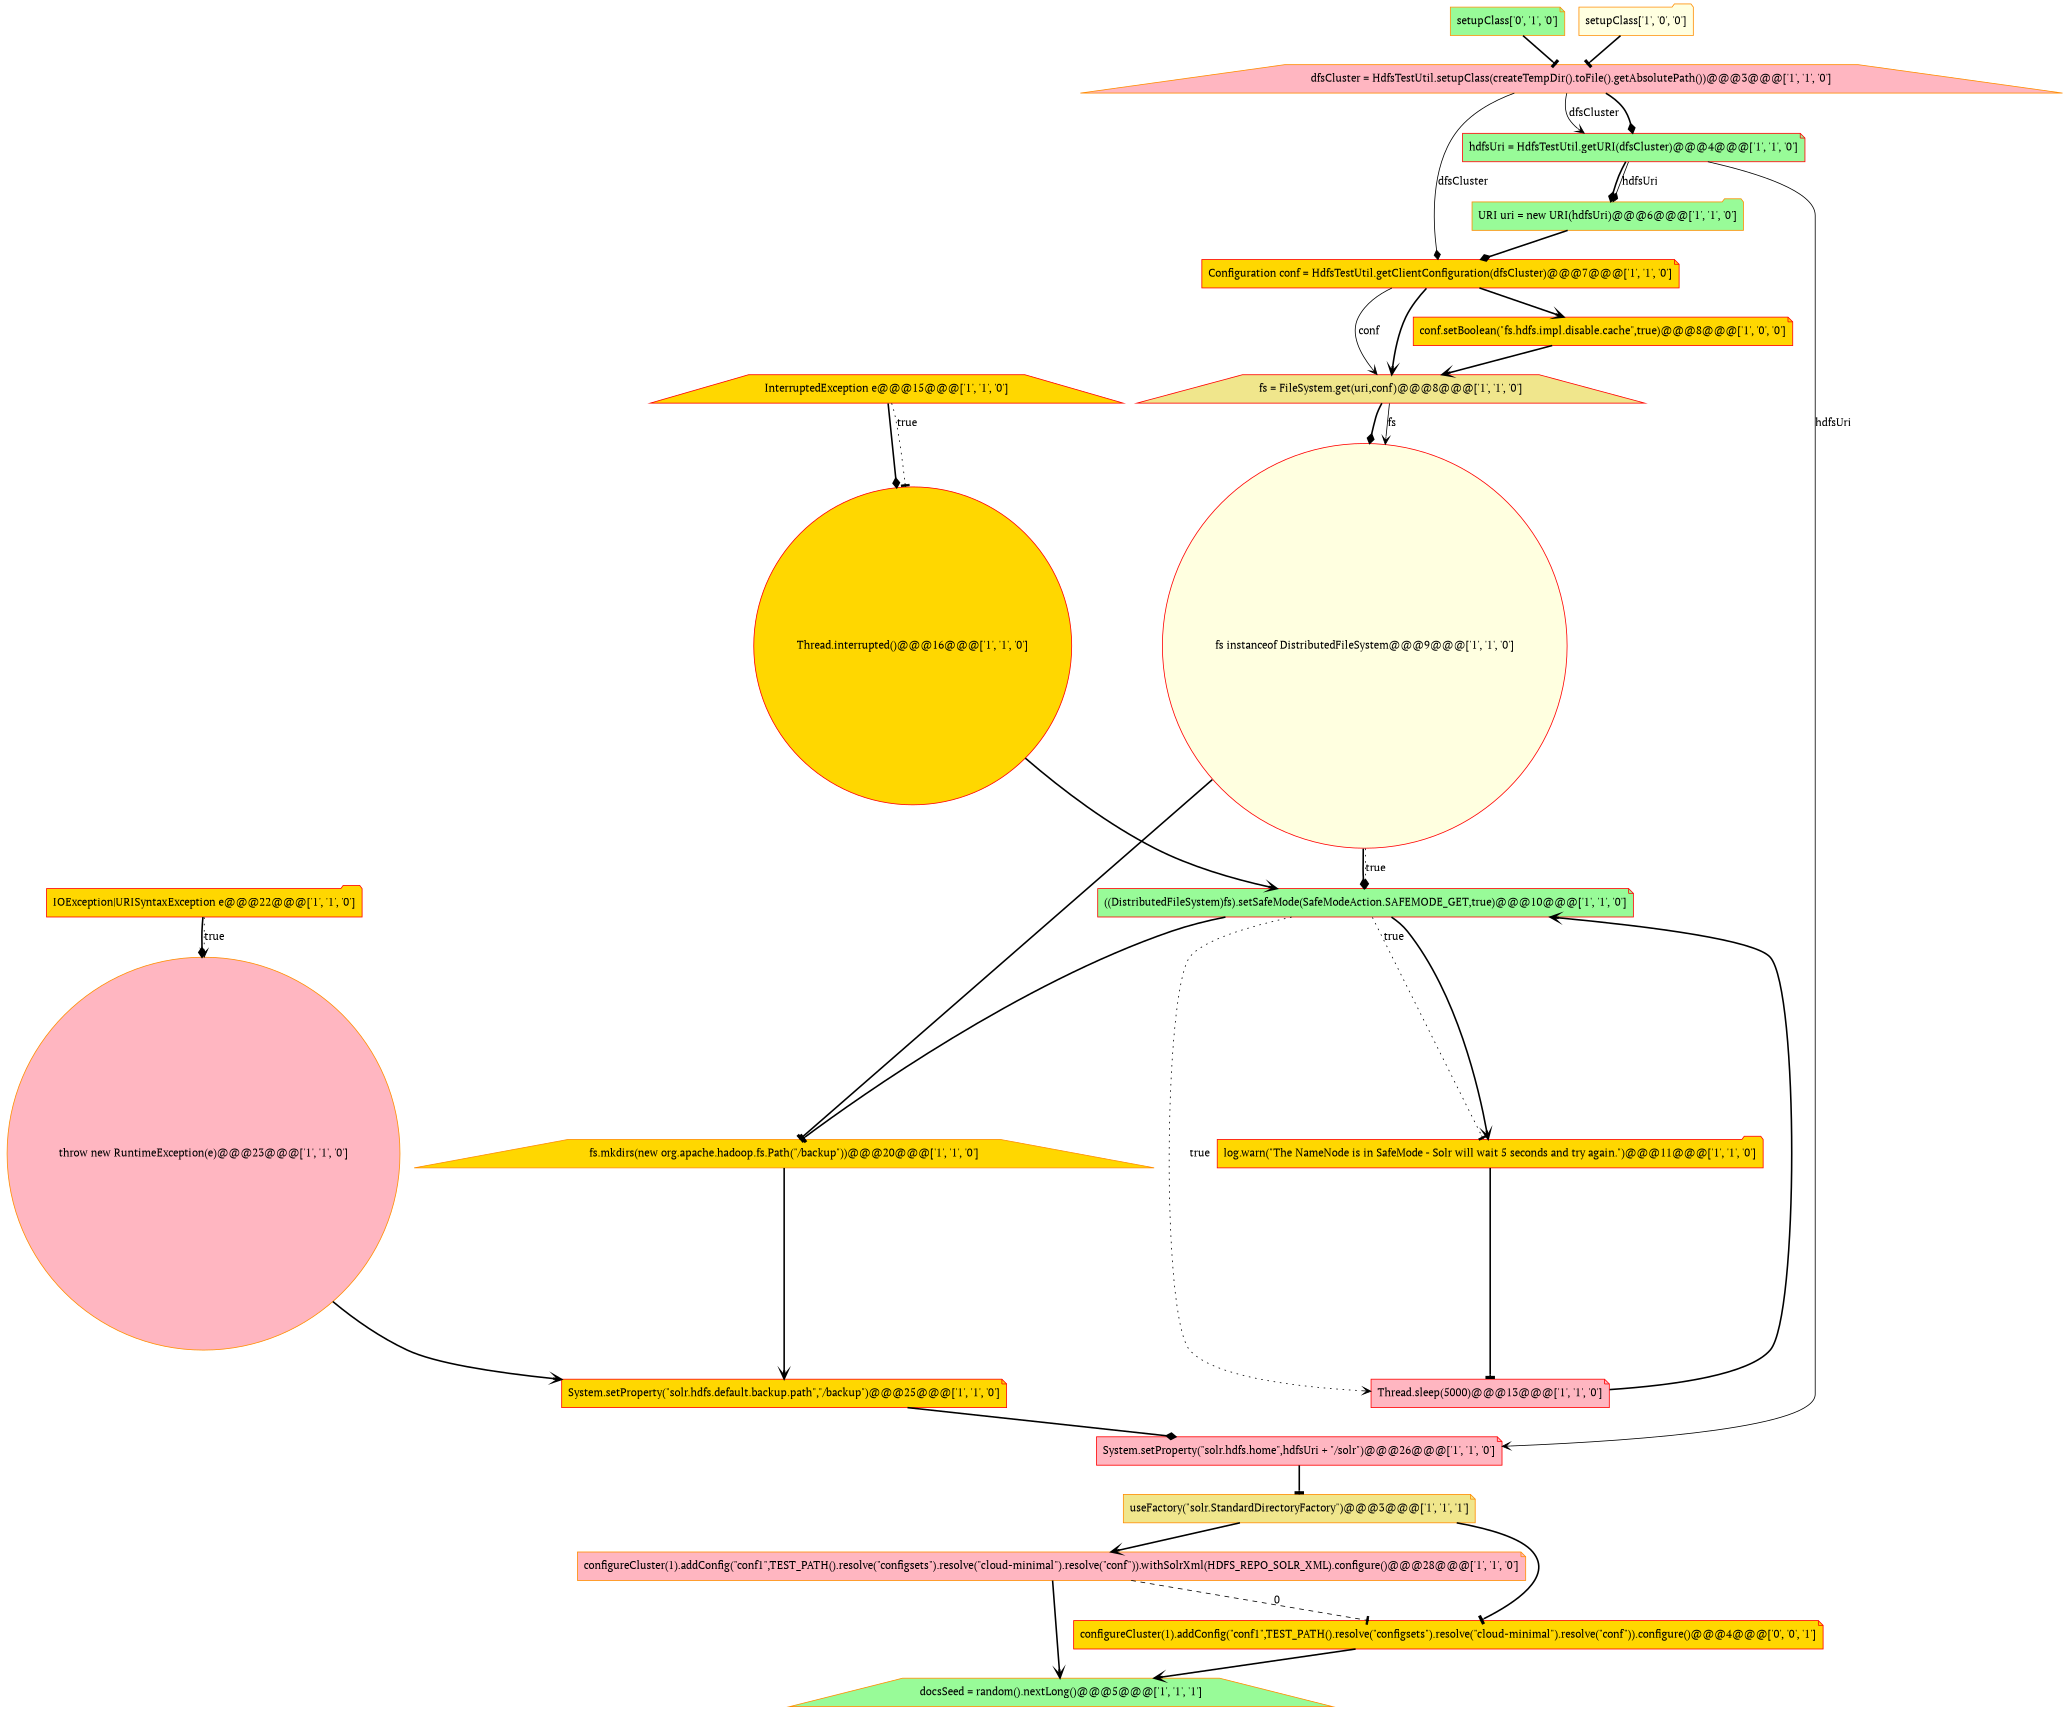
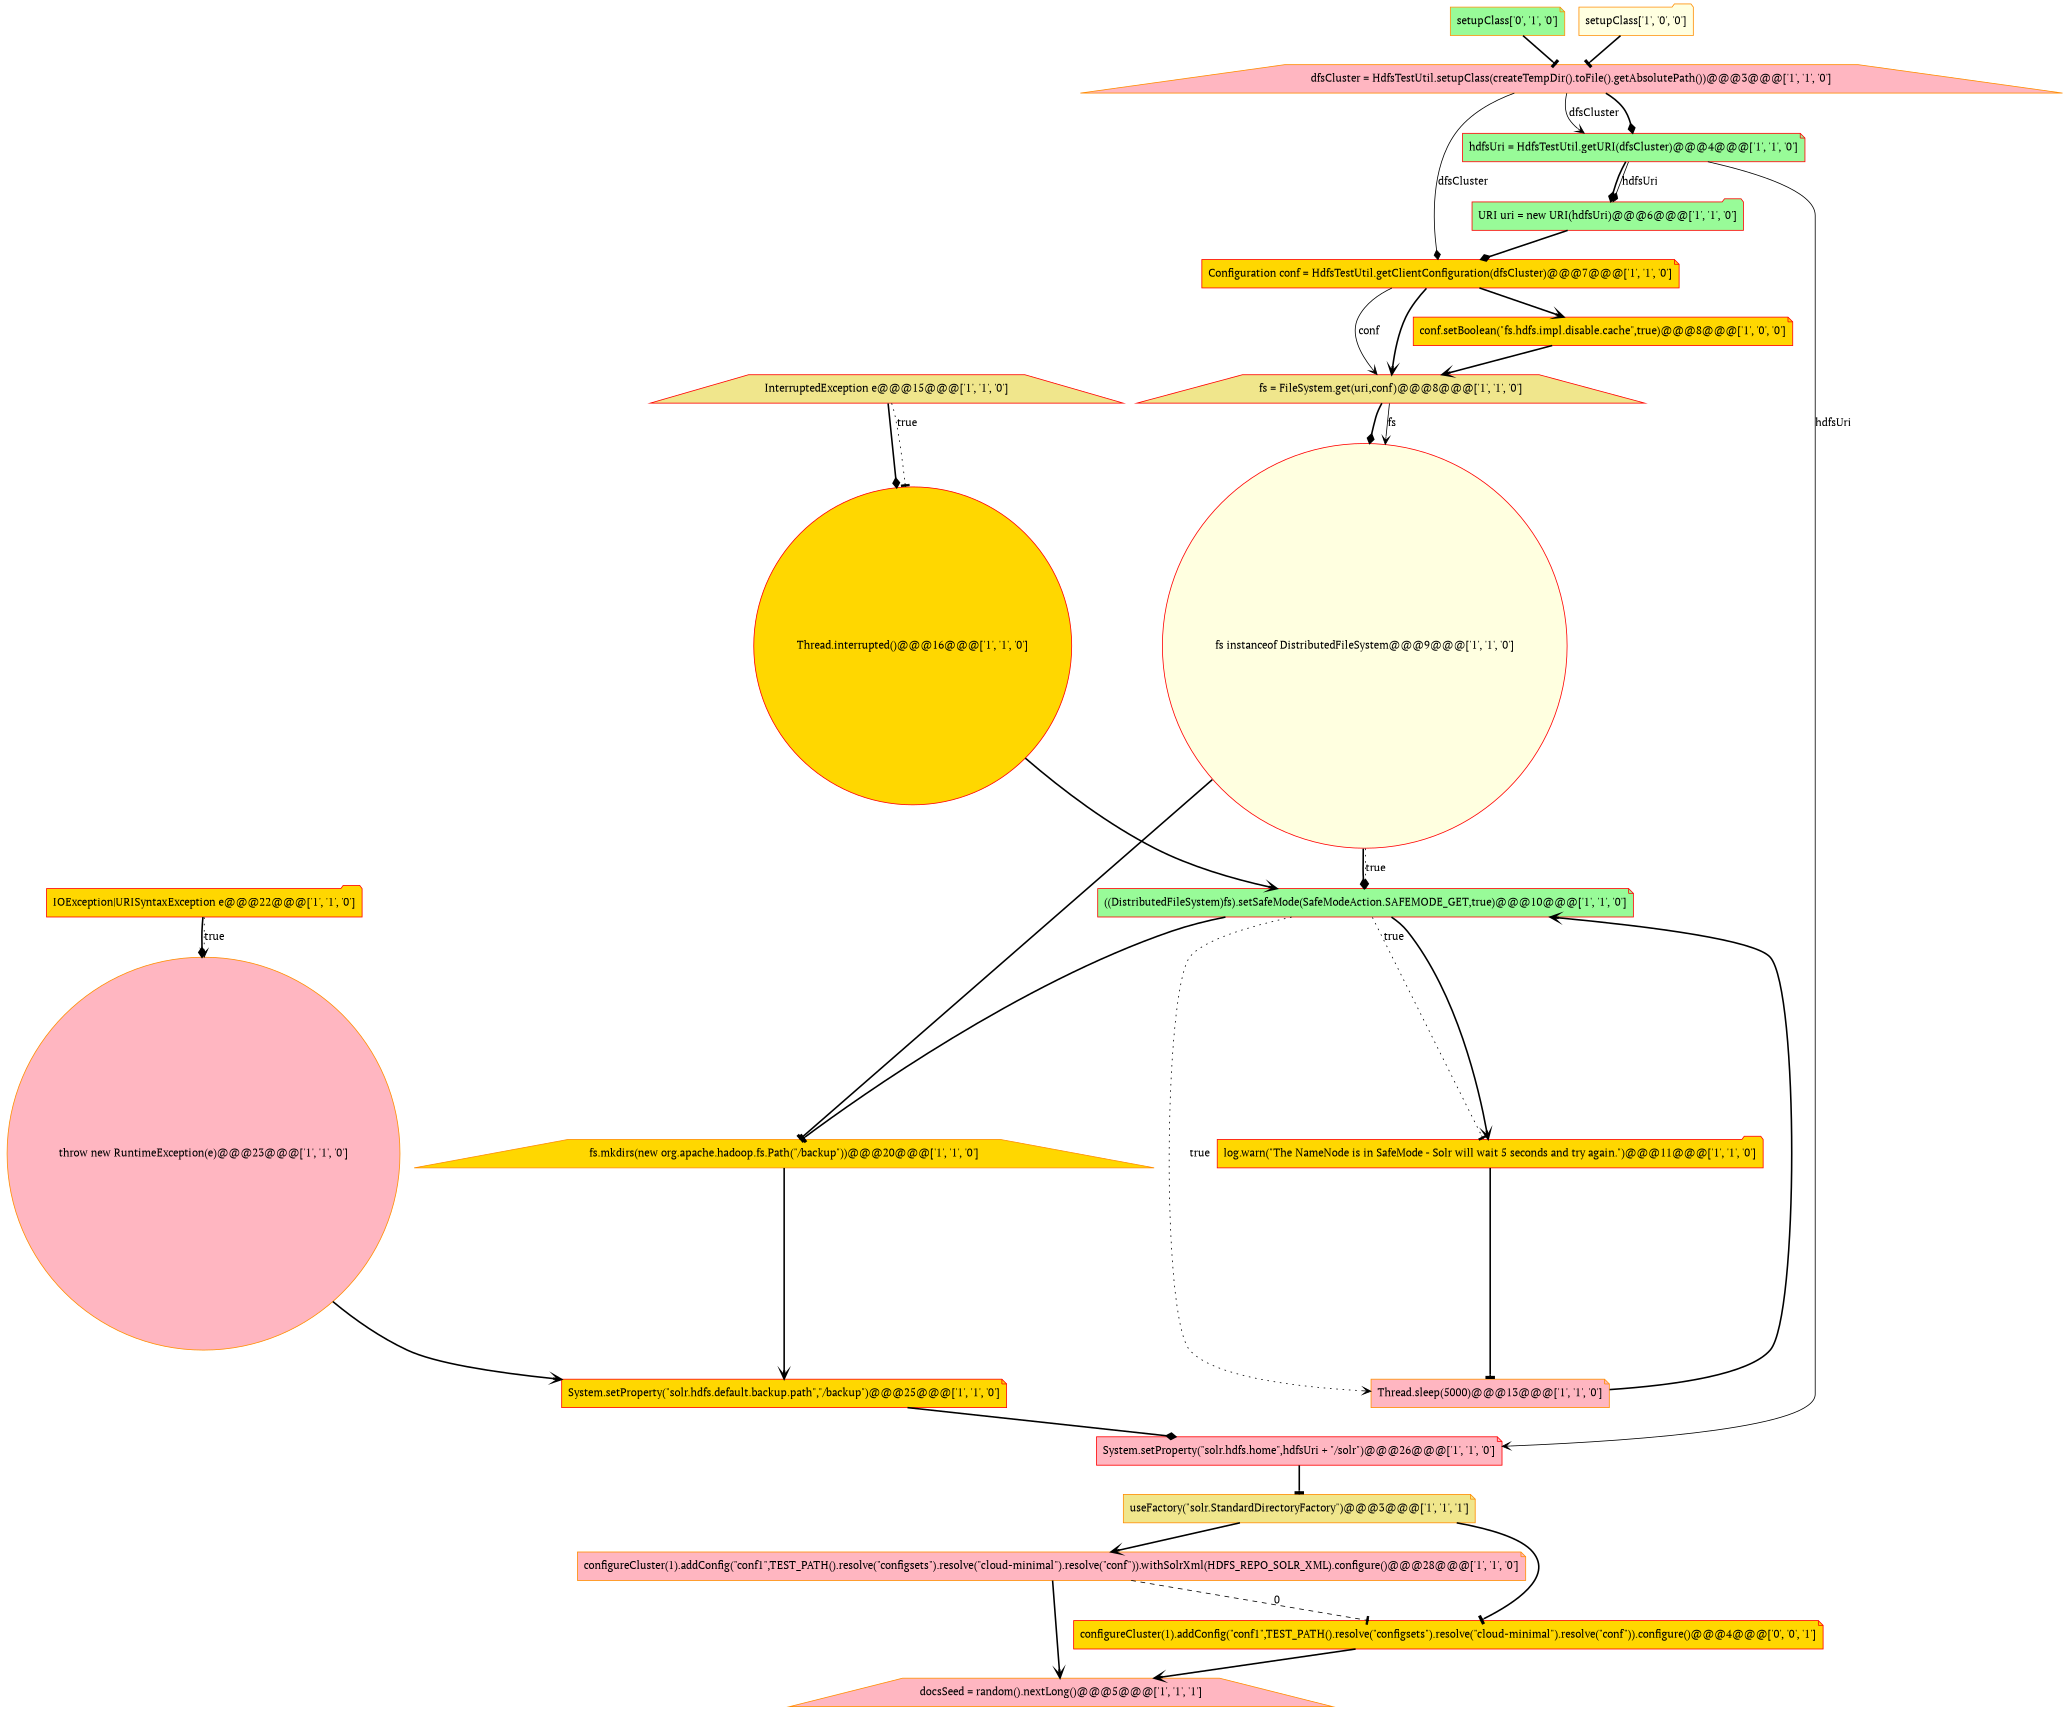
node "URI uri = new URI(hdfsUri)@@@6@@@['1', '1', '0']": color darkorange -> red
node "InterruptedException e@@@15@@@['1', '1', '0']": fillcolor gold -> khaki
node "Thread.sleep(5000)@@@13@@@['1', '1', '0']": color red -> darkorange
node "docsSeed = random().nextLong()@@@5@@@['1', '1', '1']": fillcolor palegreen -> lightpink
